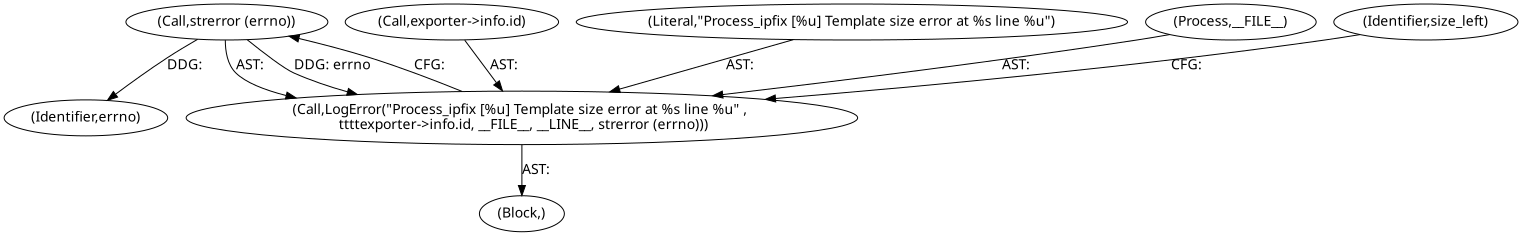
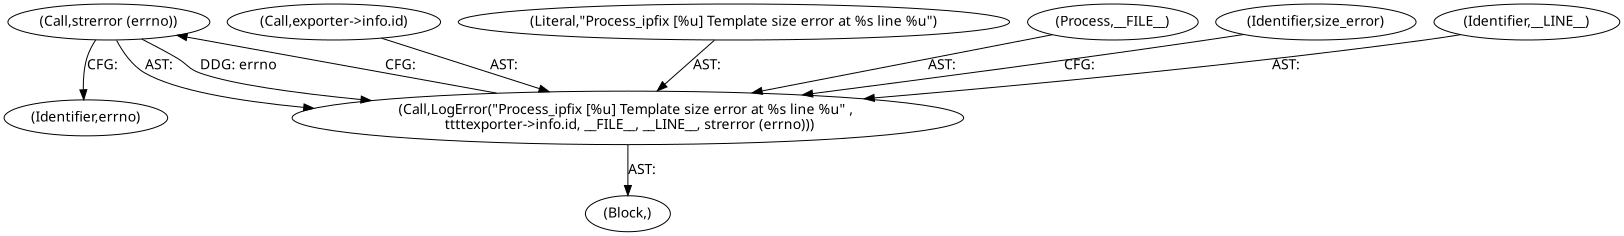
node "(Identifier,size_left)": label "(Identifier,size_left)" -> "(Identifier,size_error)"
node "(Identifier,__LINE__)": added
edge "(Call,strerror (errno))" -> "(Identifier,errno)": label "DDG: " -> "CFG: "
